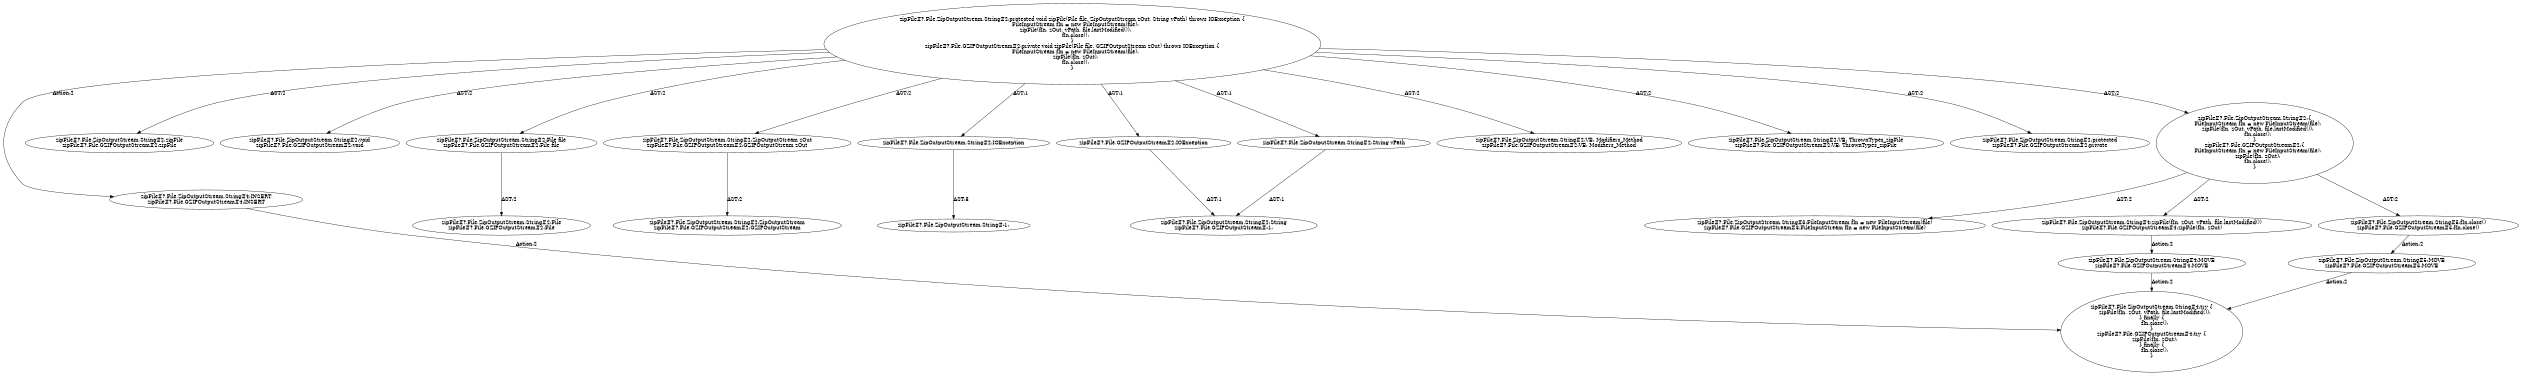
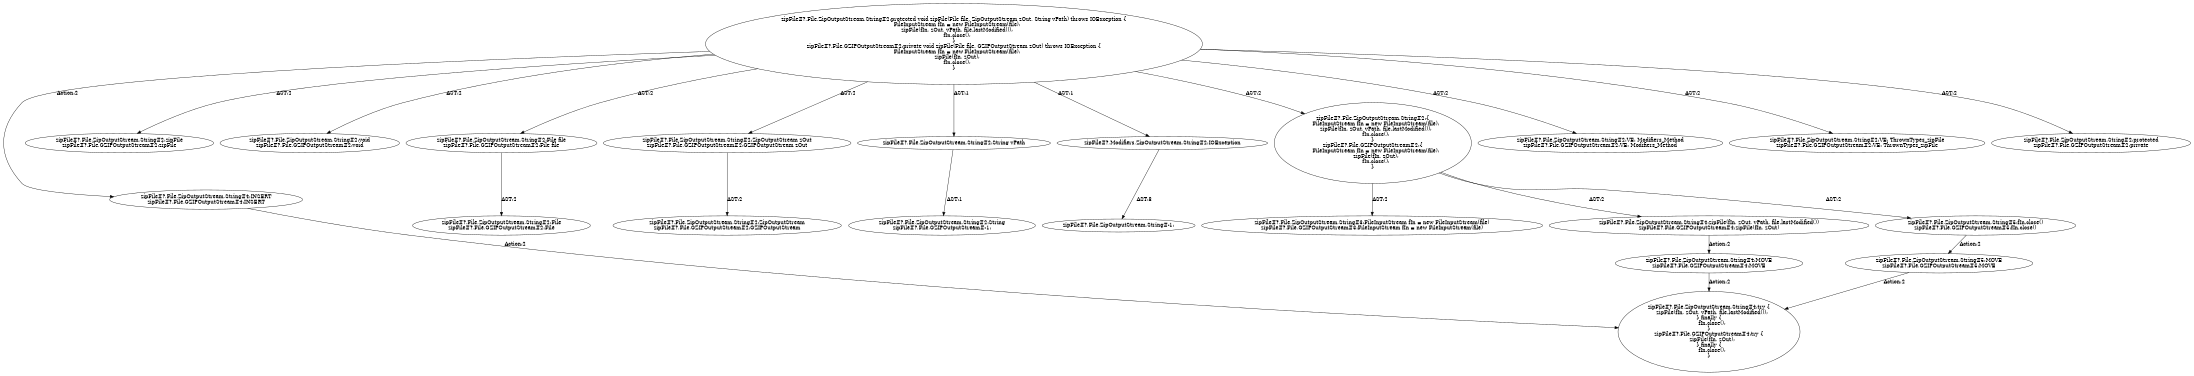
node "zipFile#?,File,ZipOutputStream,String#2:IOException": label "zipFile#?,File,ZipOutputStream,String#2:IOException" -> "zipFile#?,Modifiers,ZipOutputStream,String#2:IOException"
node "zipFile#?,File,GZIPOutputStream#2:IOException": removed
